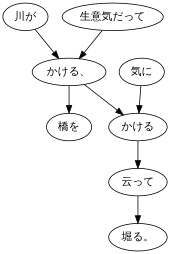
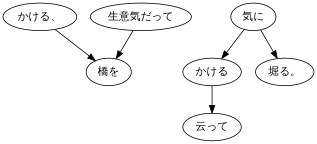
node "川が": removed
edge "生意気だって" -> "かける、": now "生意気だって" -> "橋を"
edge "かける、" -> "かける": removed
edge "云って" -> "堀る。": now "気に" -> "堀る。"
